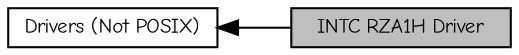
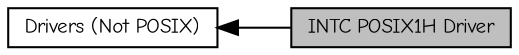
node "INTC RZA1H Driver": label "INTC RZA1H Driver" -> "INTC POSIX1H Driver"
